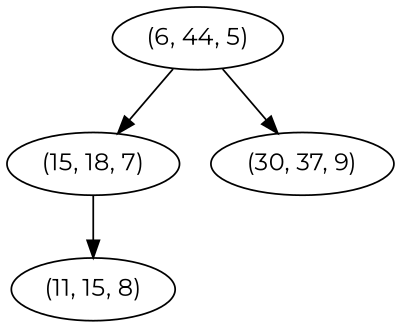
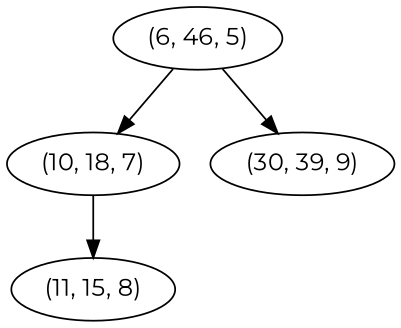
node "(6, 44, 5)": label "(6, 44, 5)" -> "(6, 46, 5)"
node "(15, 18, 7)": label "(15, 18, 7)" -> "(10, 18, 7)"
node "(30, 37, 9)": label "(30, 37, 9)" -> "(30, 39, 9)"
